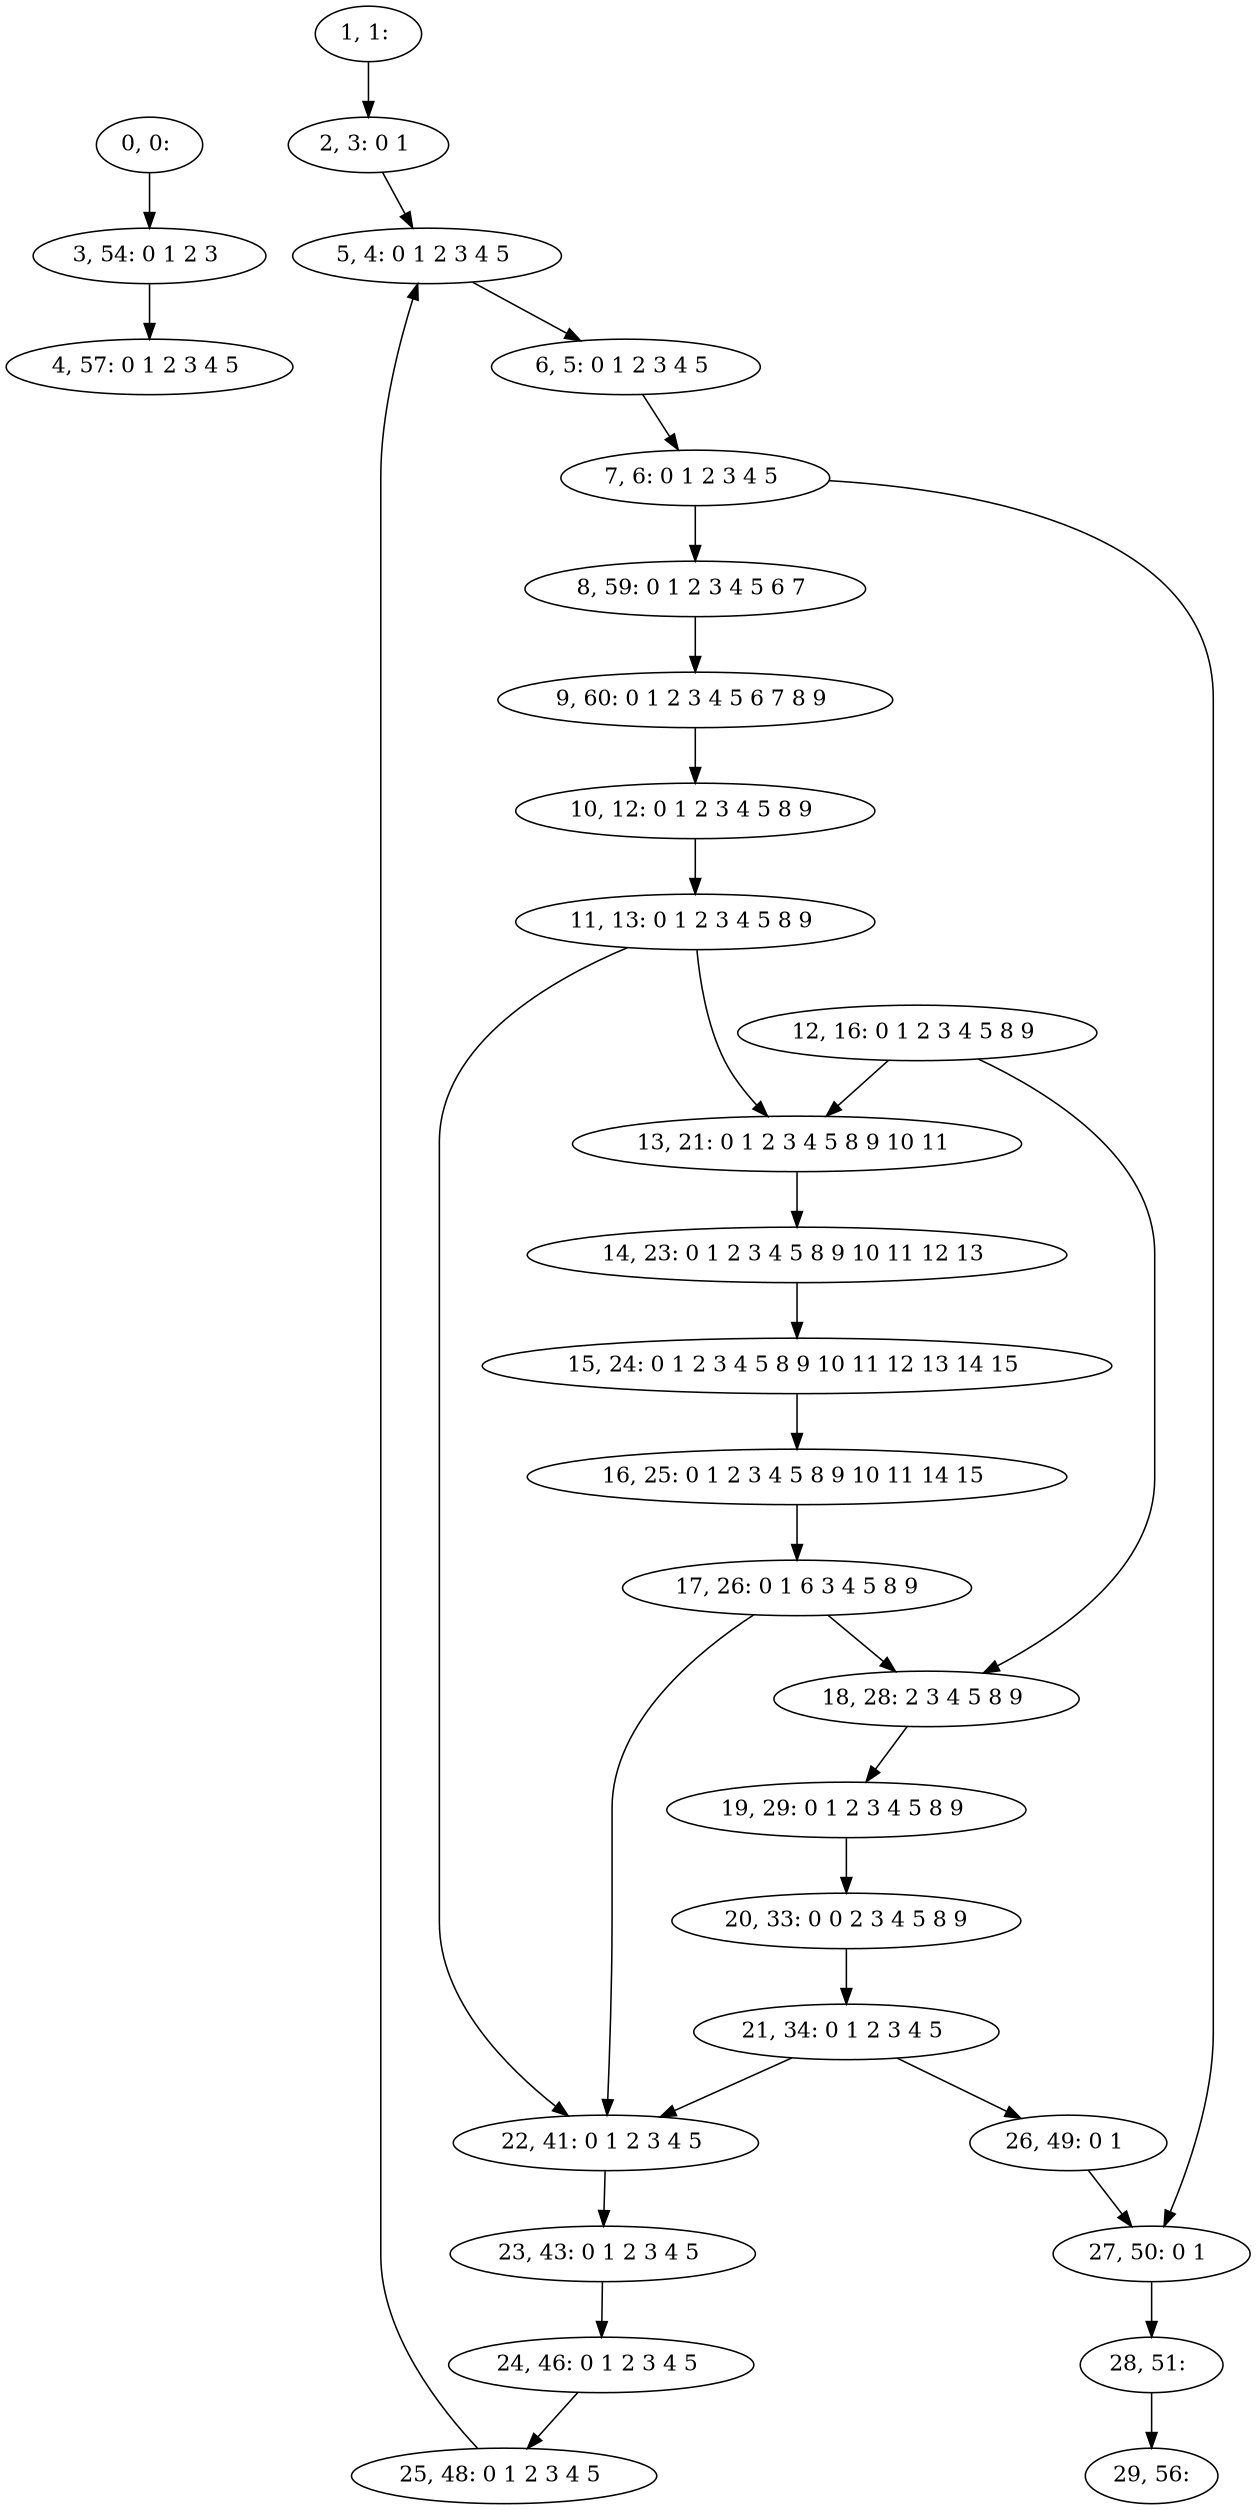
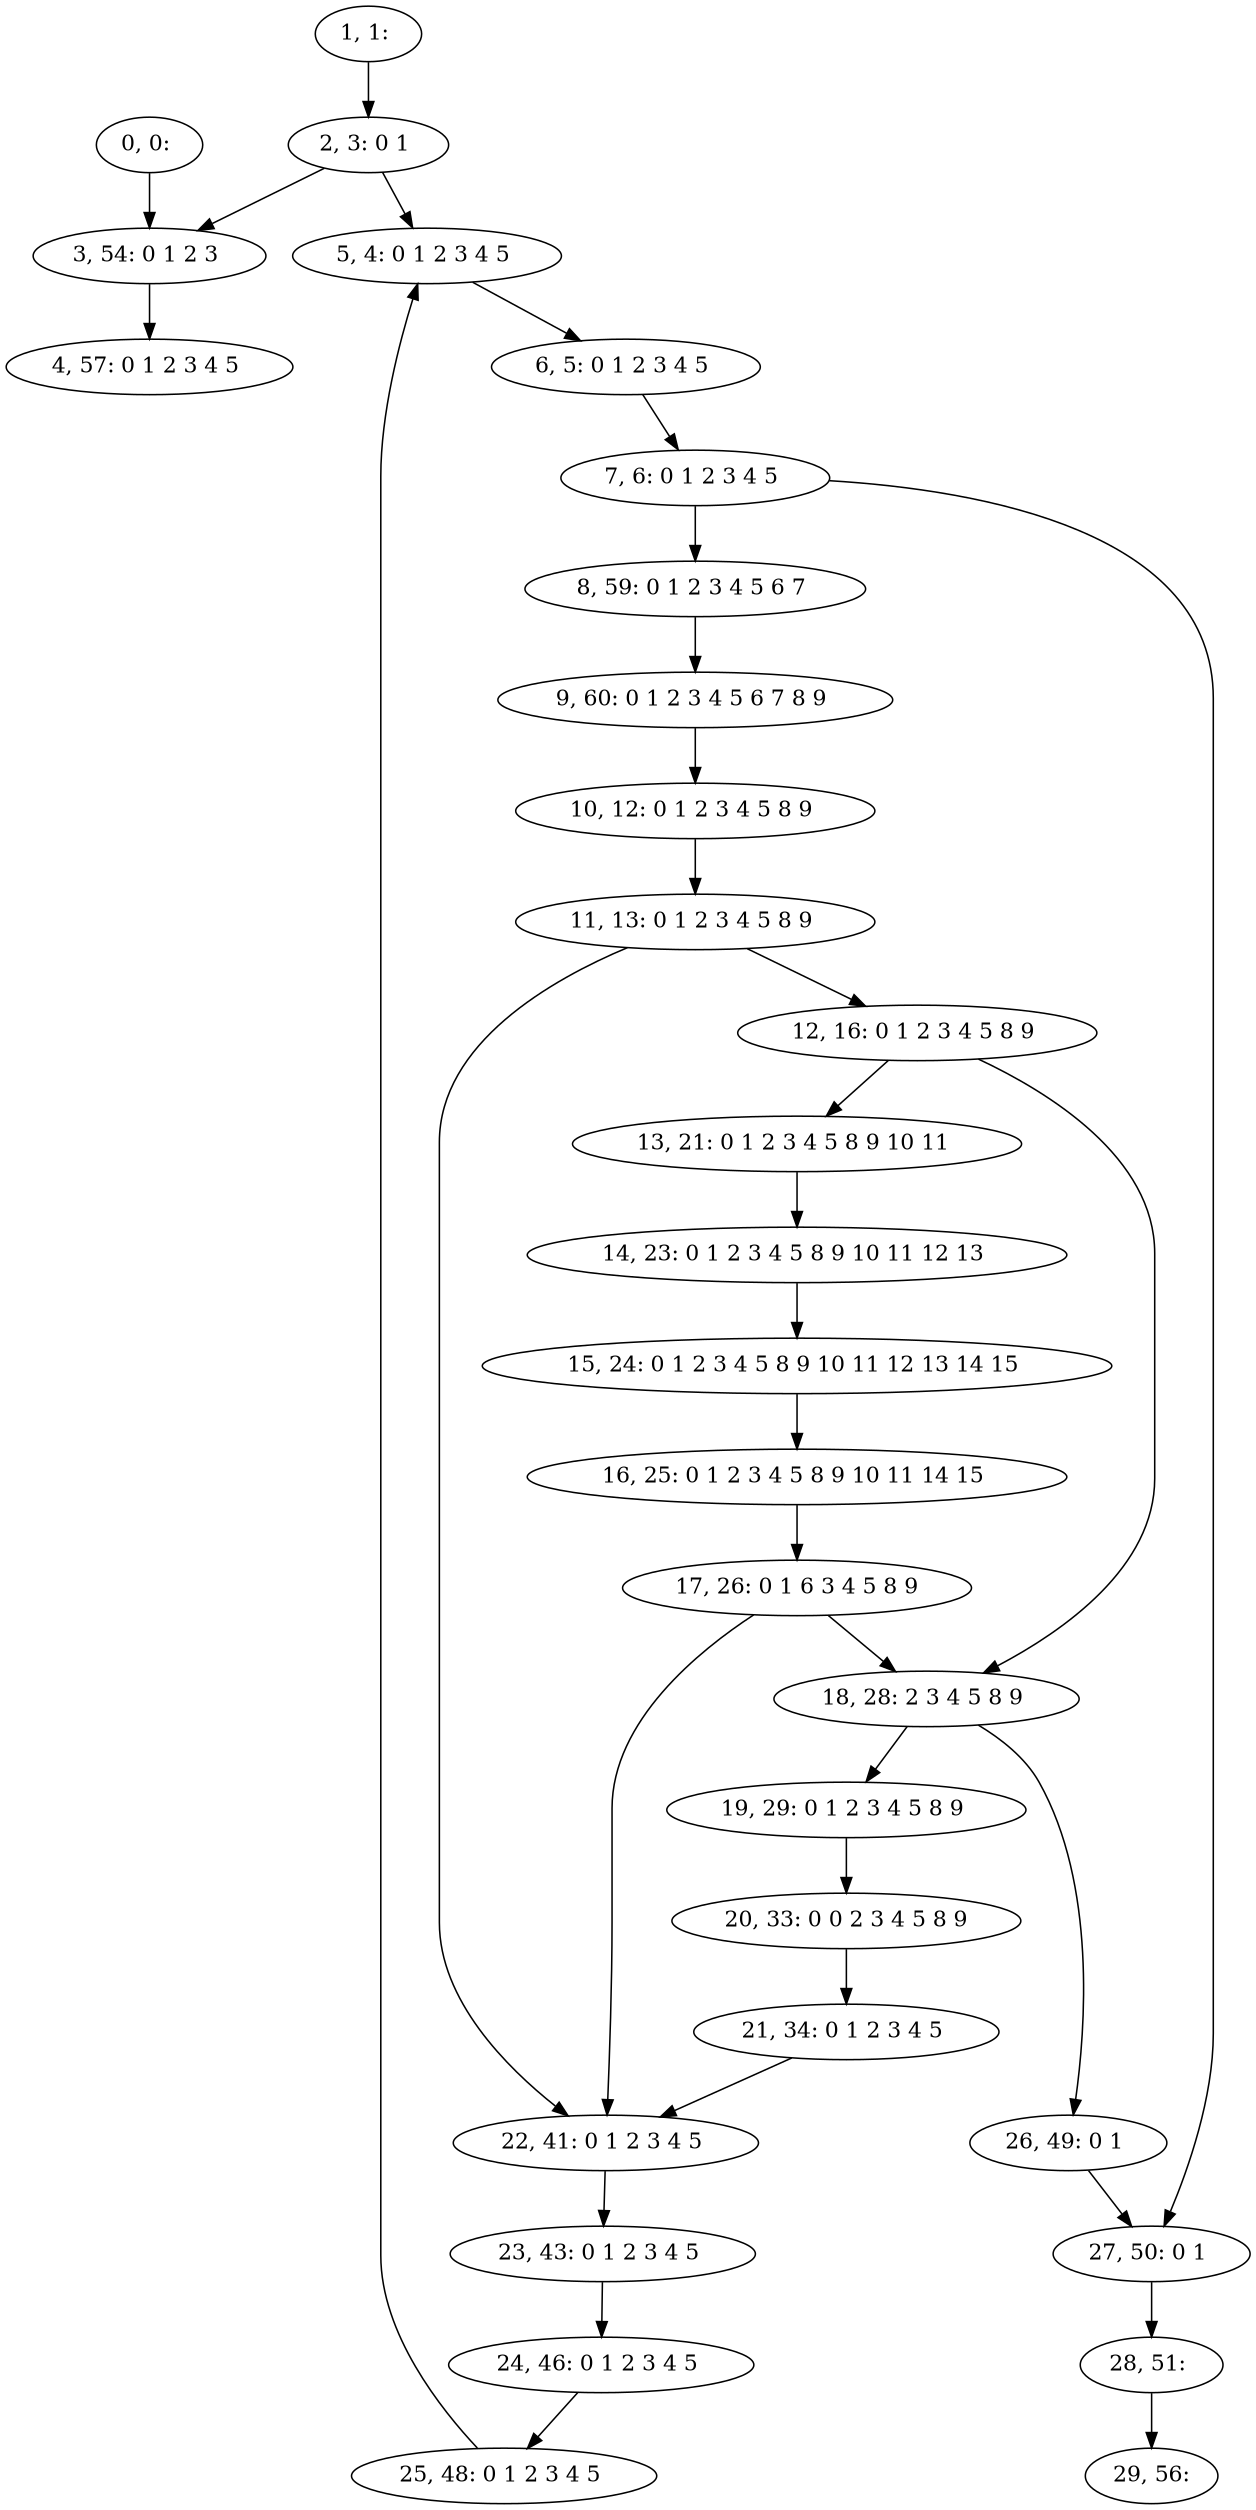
edge "2, 3: 0 1" -> "3, 54: 0 1 2 3": added
edge "11, 13: 0 1 2 3 4 5 8 9" -> "13, 21: 0 1 2 3 4 5 8 9 10 11": now "11, 13: 0 1 2 3 4 5 8 9" -> "12, 16: 0 1 2 3 4 5 8 9"
edge "21, 34: 0 1 2 3 4 5" -> "26, 49: 0 1": now "18, 28: 2 3 4 5 8 9" -> "26, 49: 0 1"
